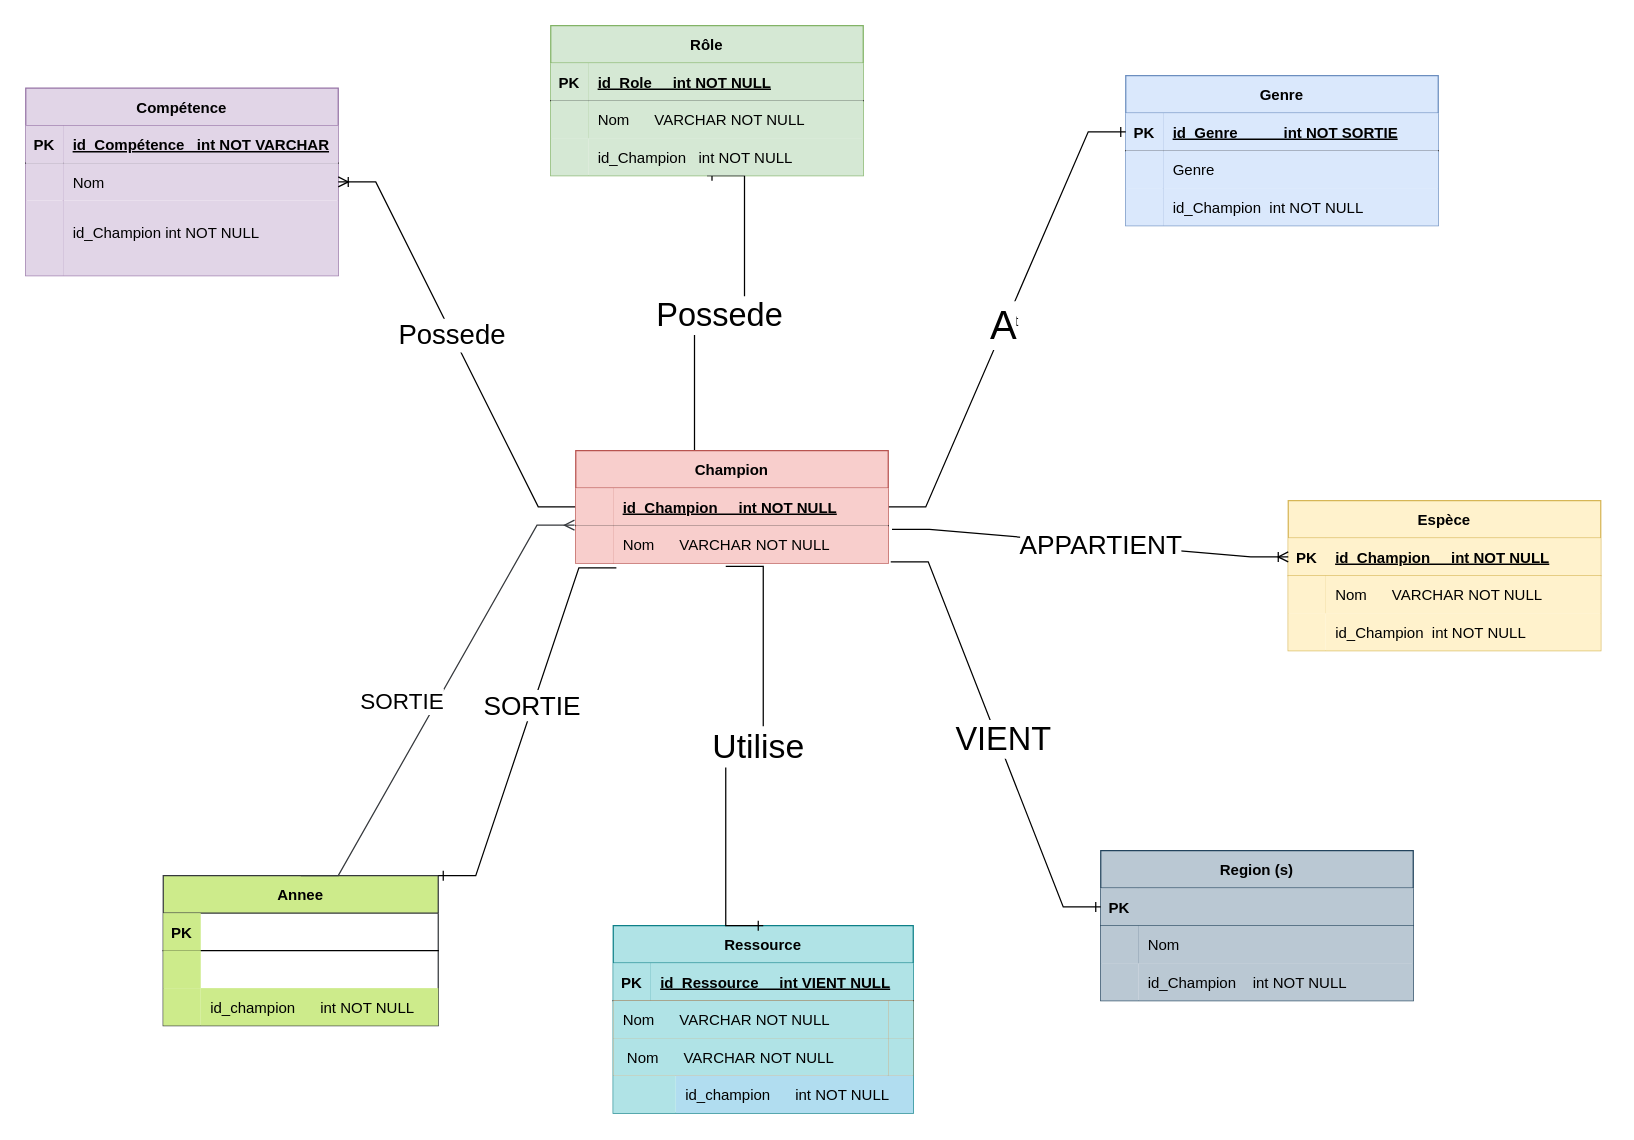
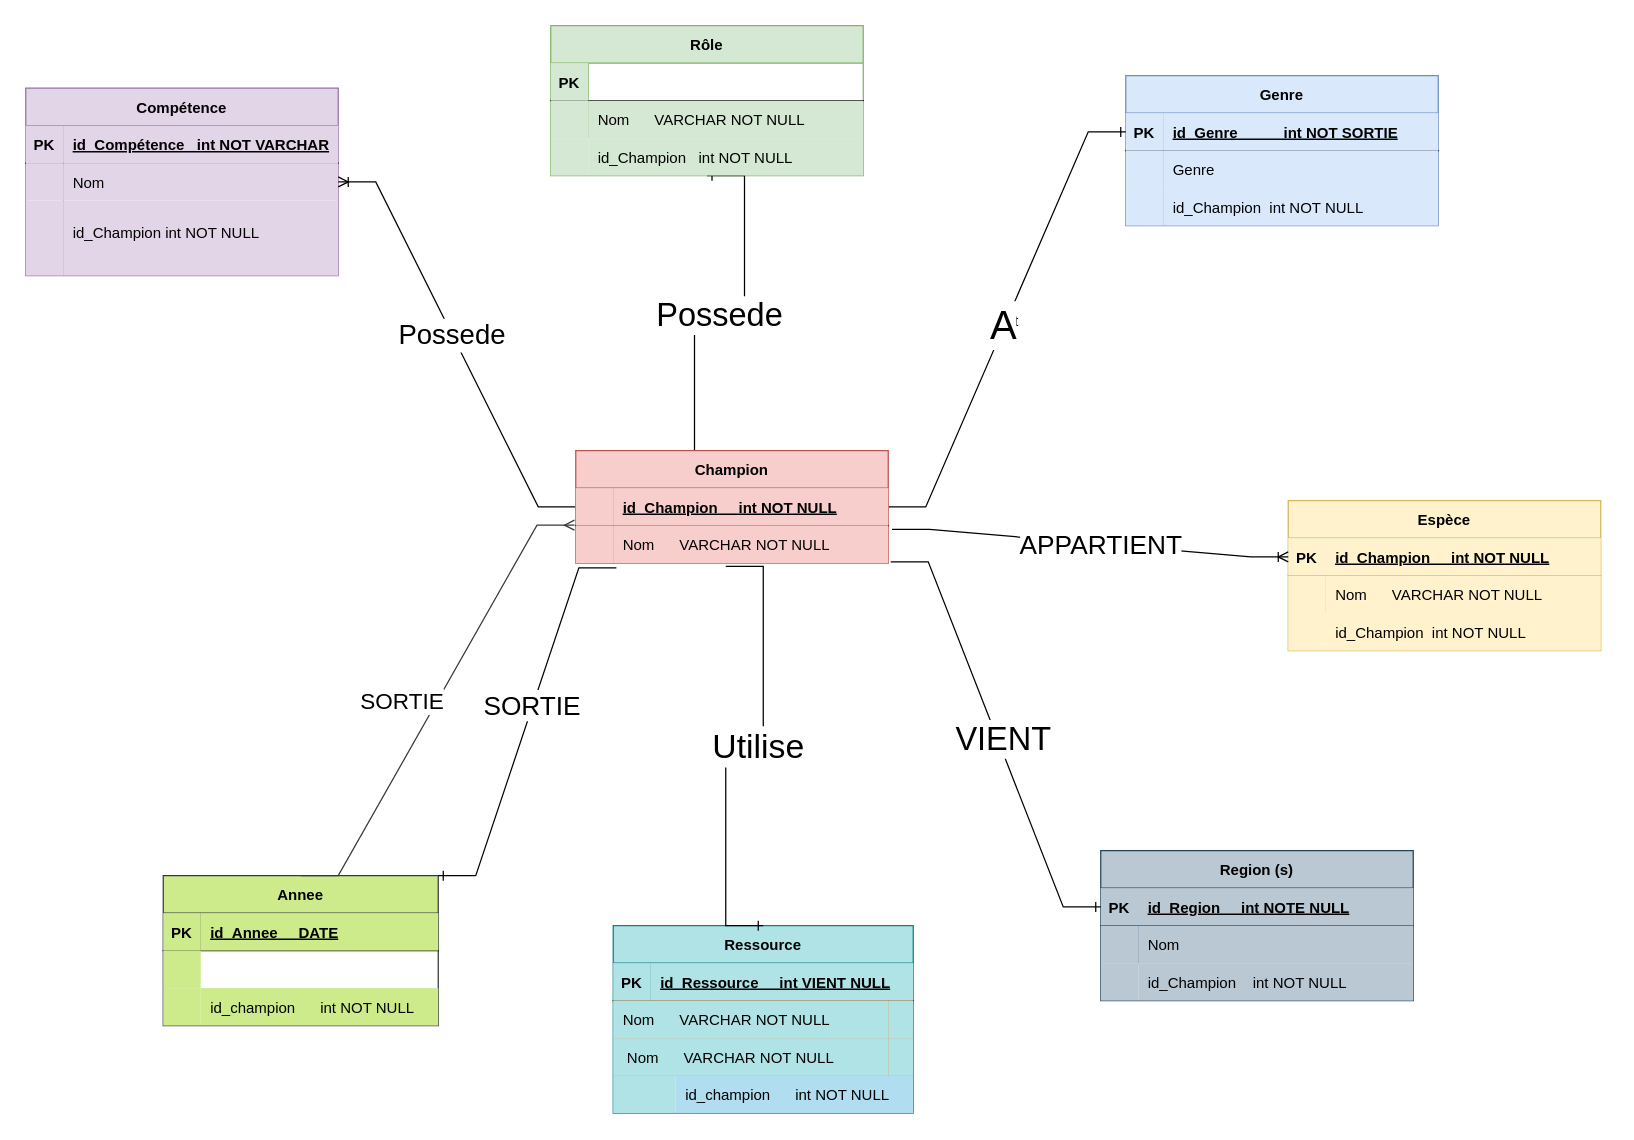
node "id_Role int NOT NULL": removed
node "id_Region int NOTE NULL": added
node "id_Annee DATE": added
